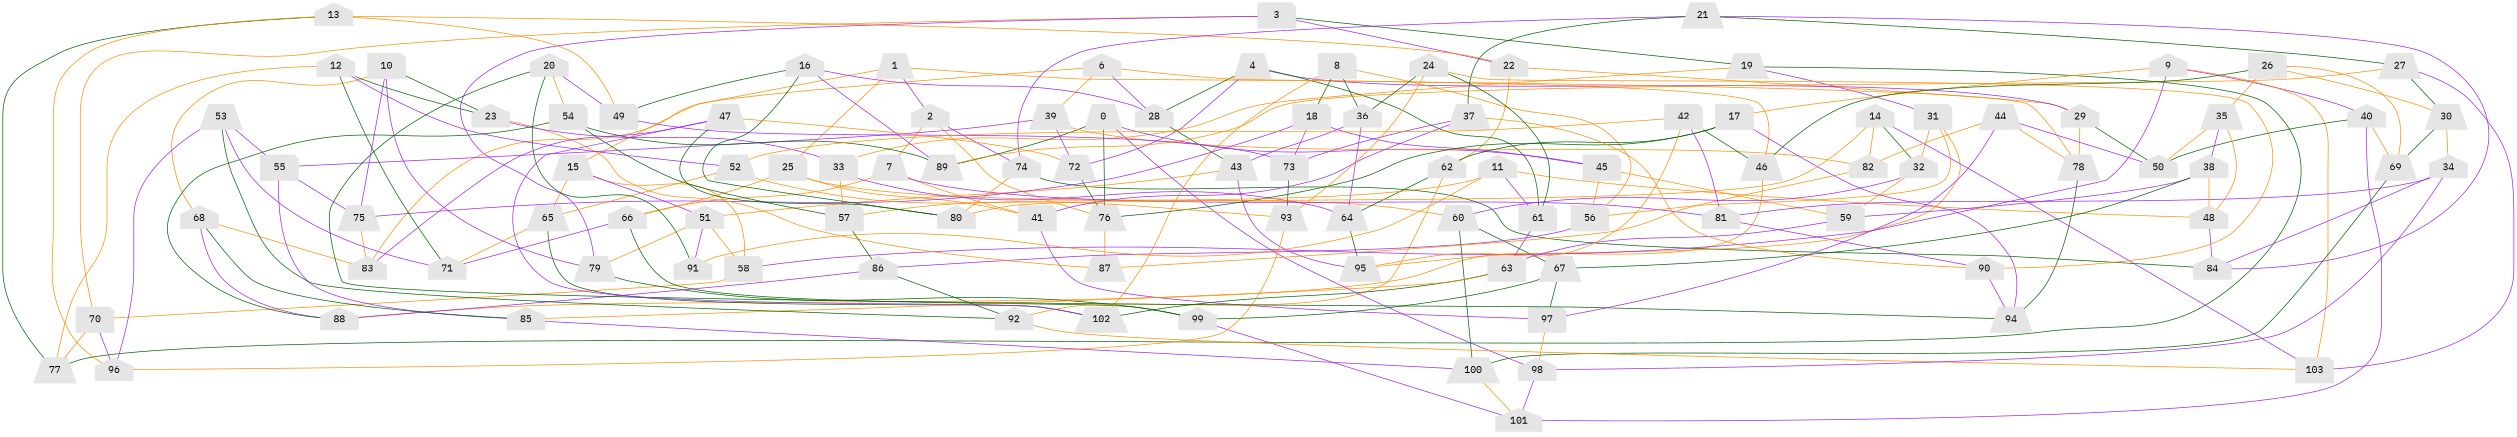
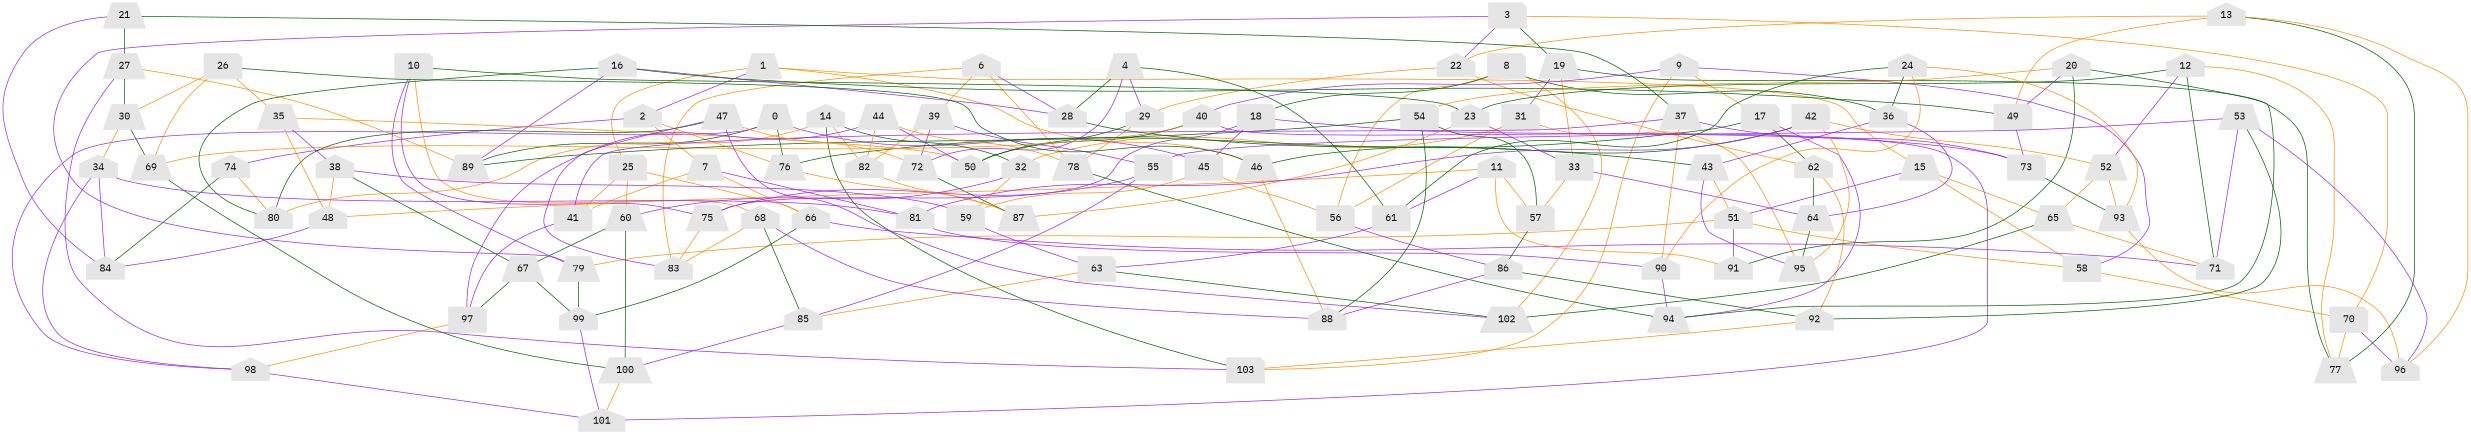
edge "21" -- "74": removed
edge "72" -- "76": now "72" -- "87"
edge "14" -- "103": color purple -> darkgreen
